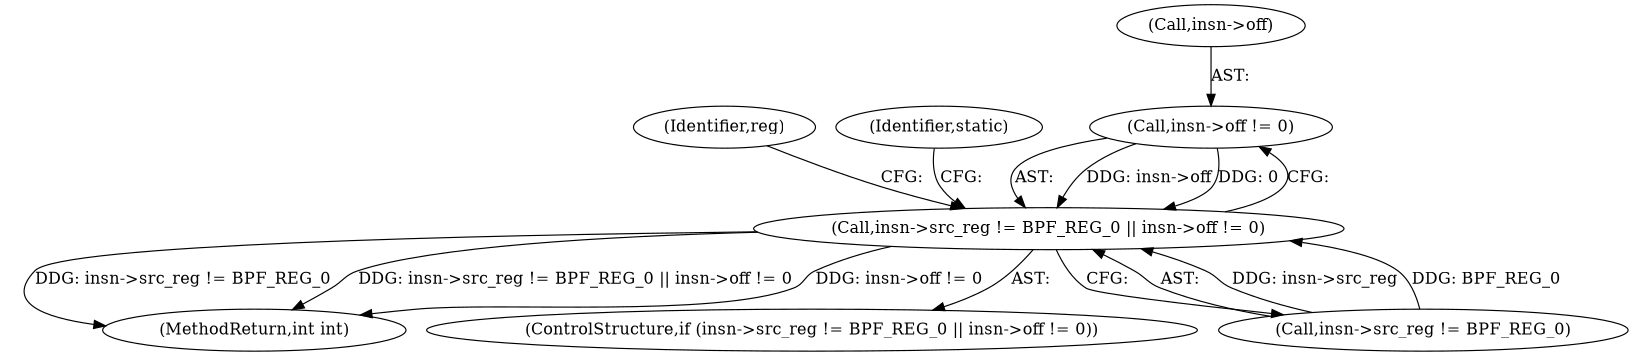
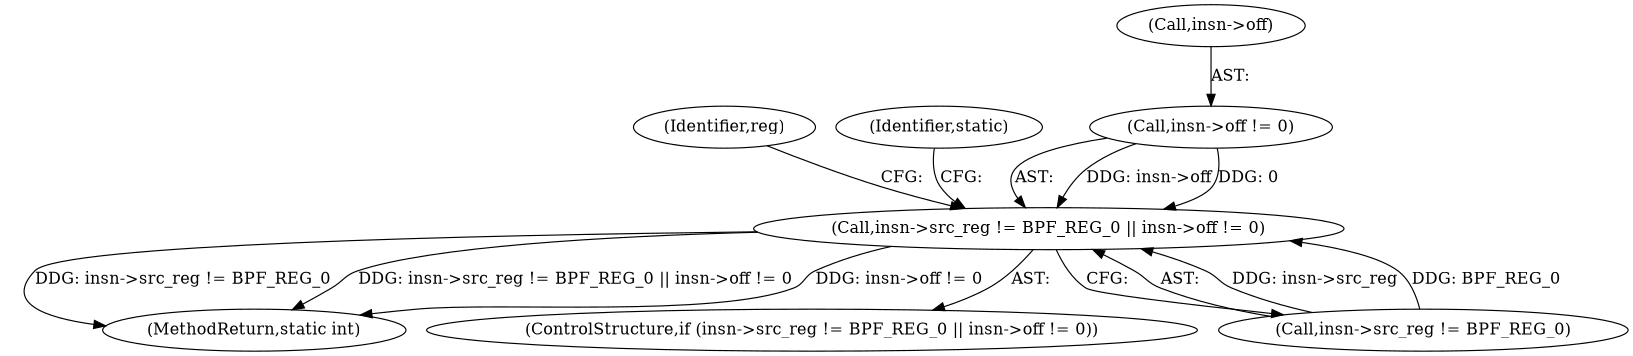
edge "(Call,insn->src_reg != BPF_REG_0 || insn->off != 0)" -> "(Call,insn->off != 0)": removed, label "CFG:"
node "(MethodReturn,int int)": label "(MethodReturn,int int)" -> "(MethodReturn,static int)"
